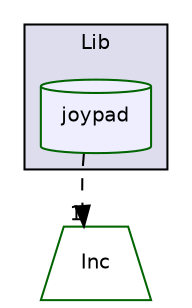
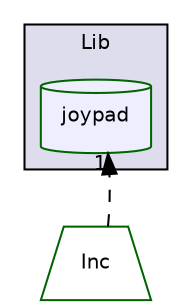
edge "joypad" -> "Inc": reversed
